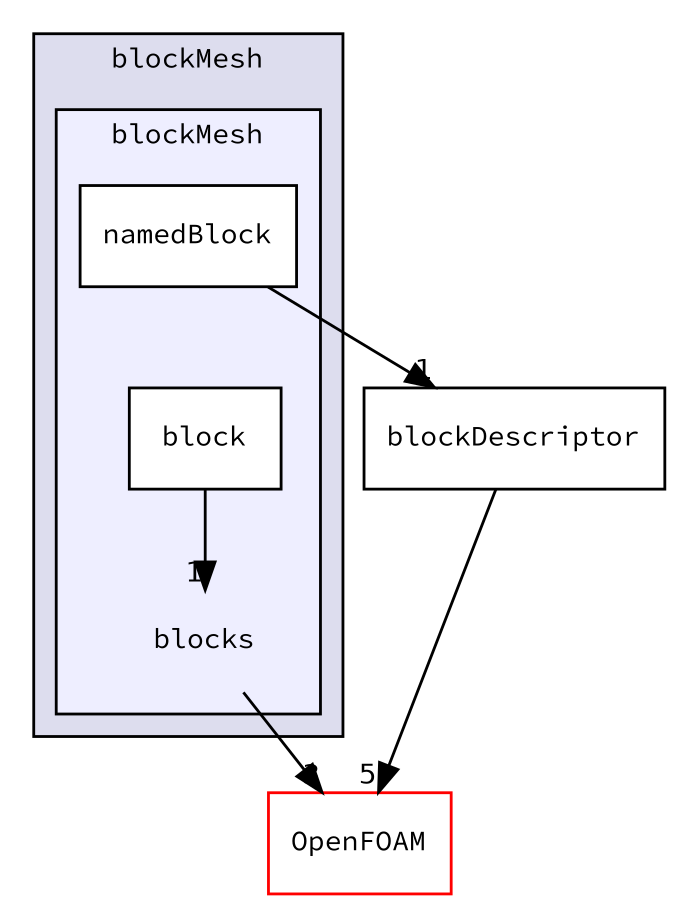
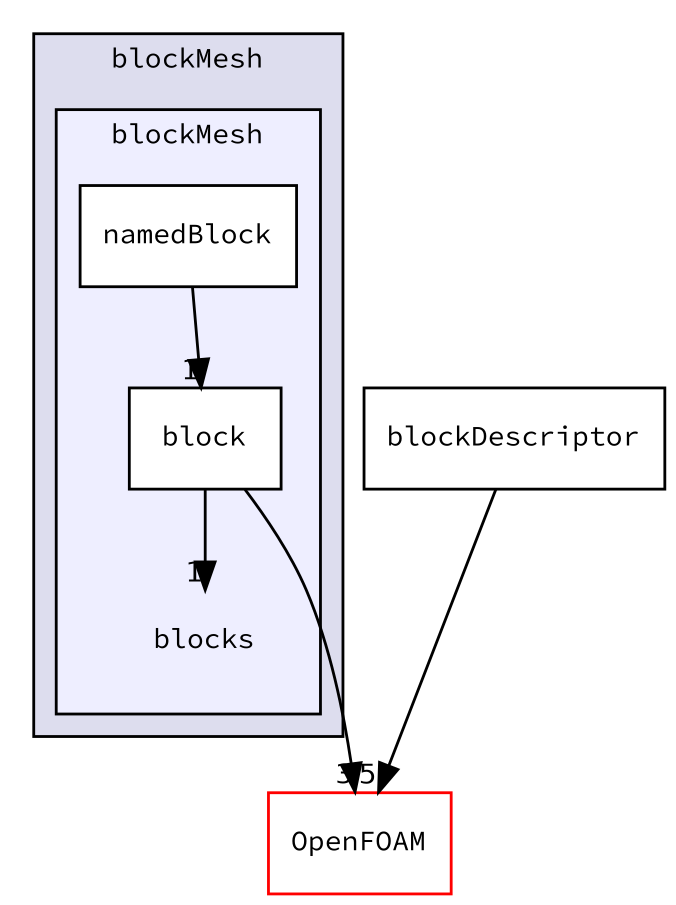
edge "namedBlock" -> "blockDescriptor": now "namedBlock" -> "block"
edge "blocks" -> "OpenFOAM": now "block" -> "OpenFOAM"
